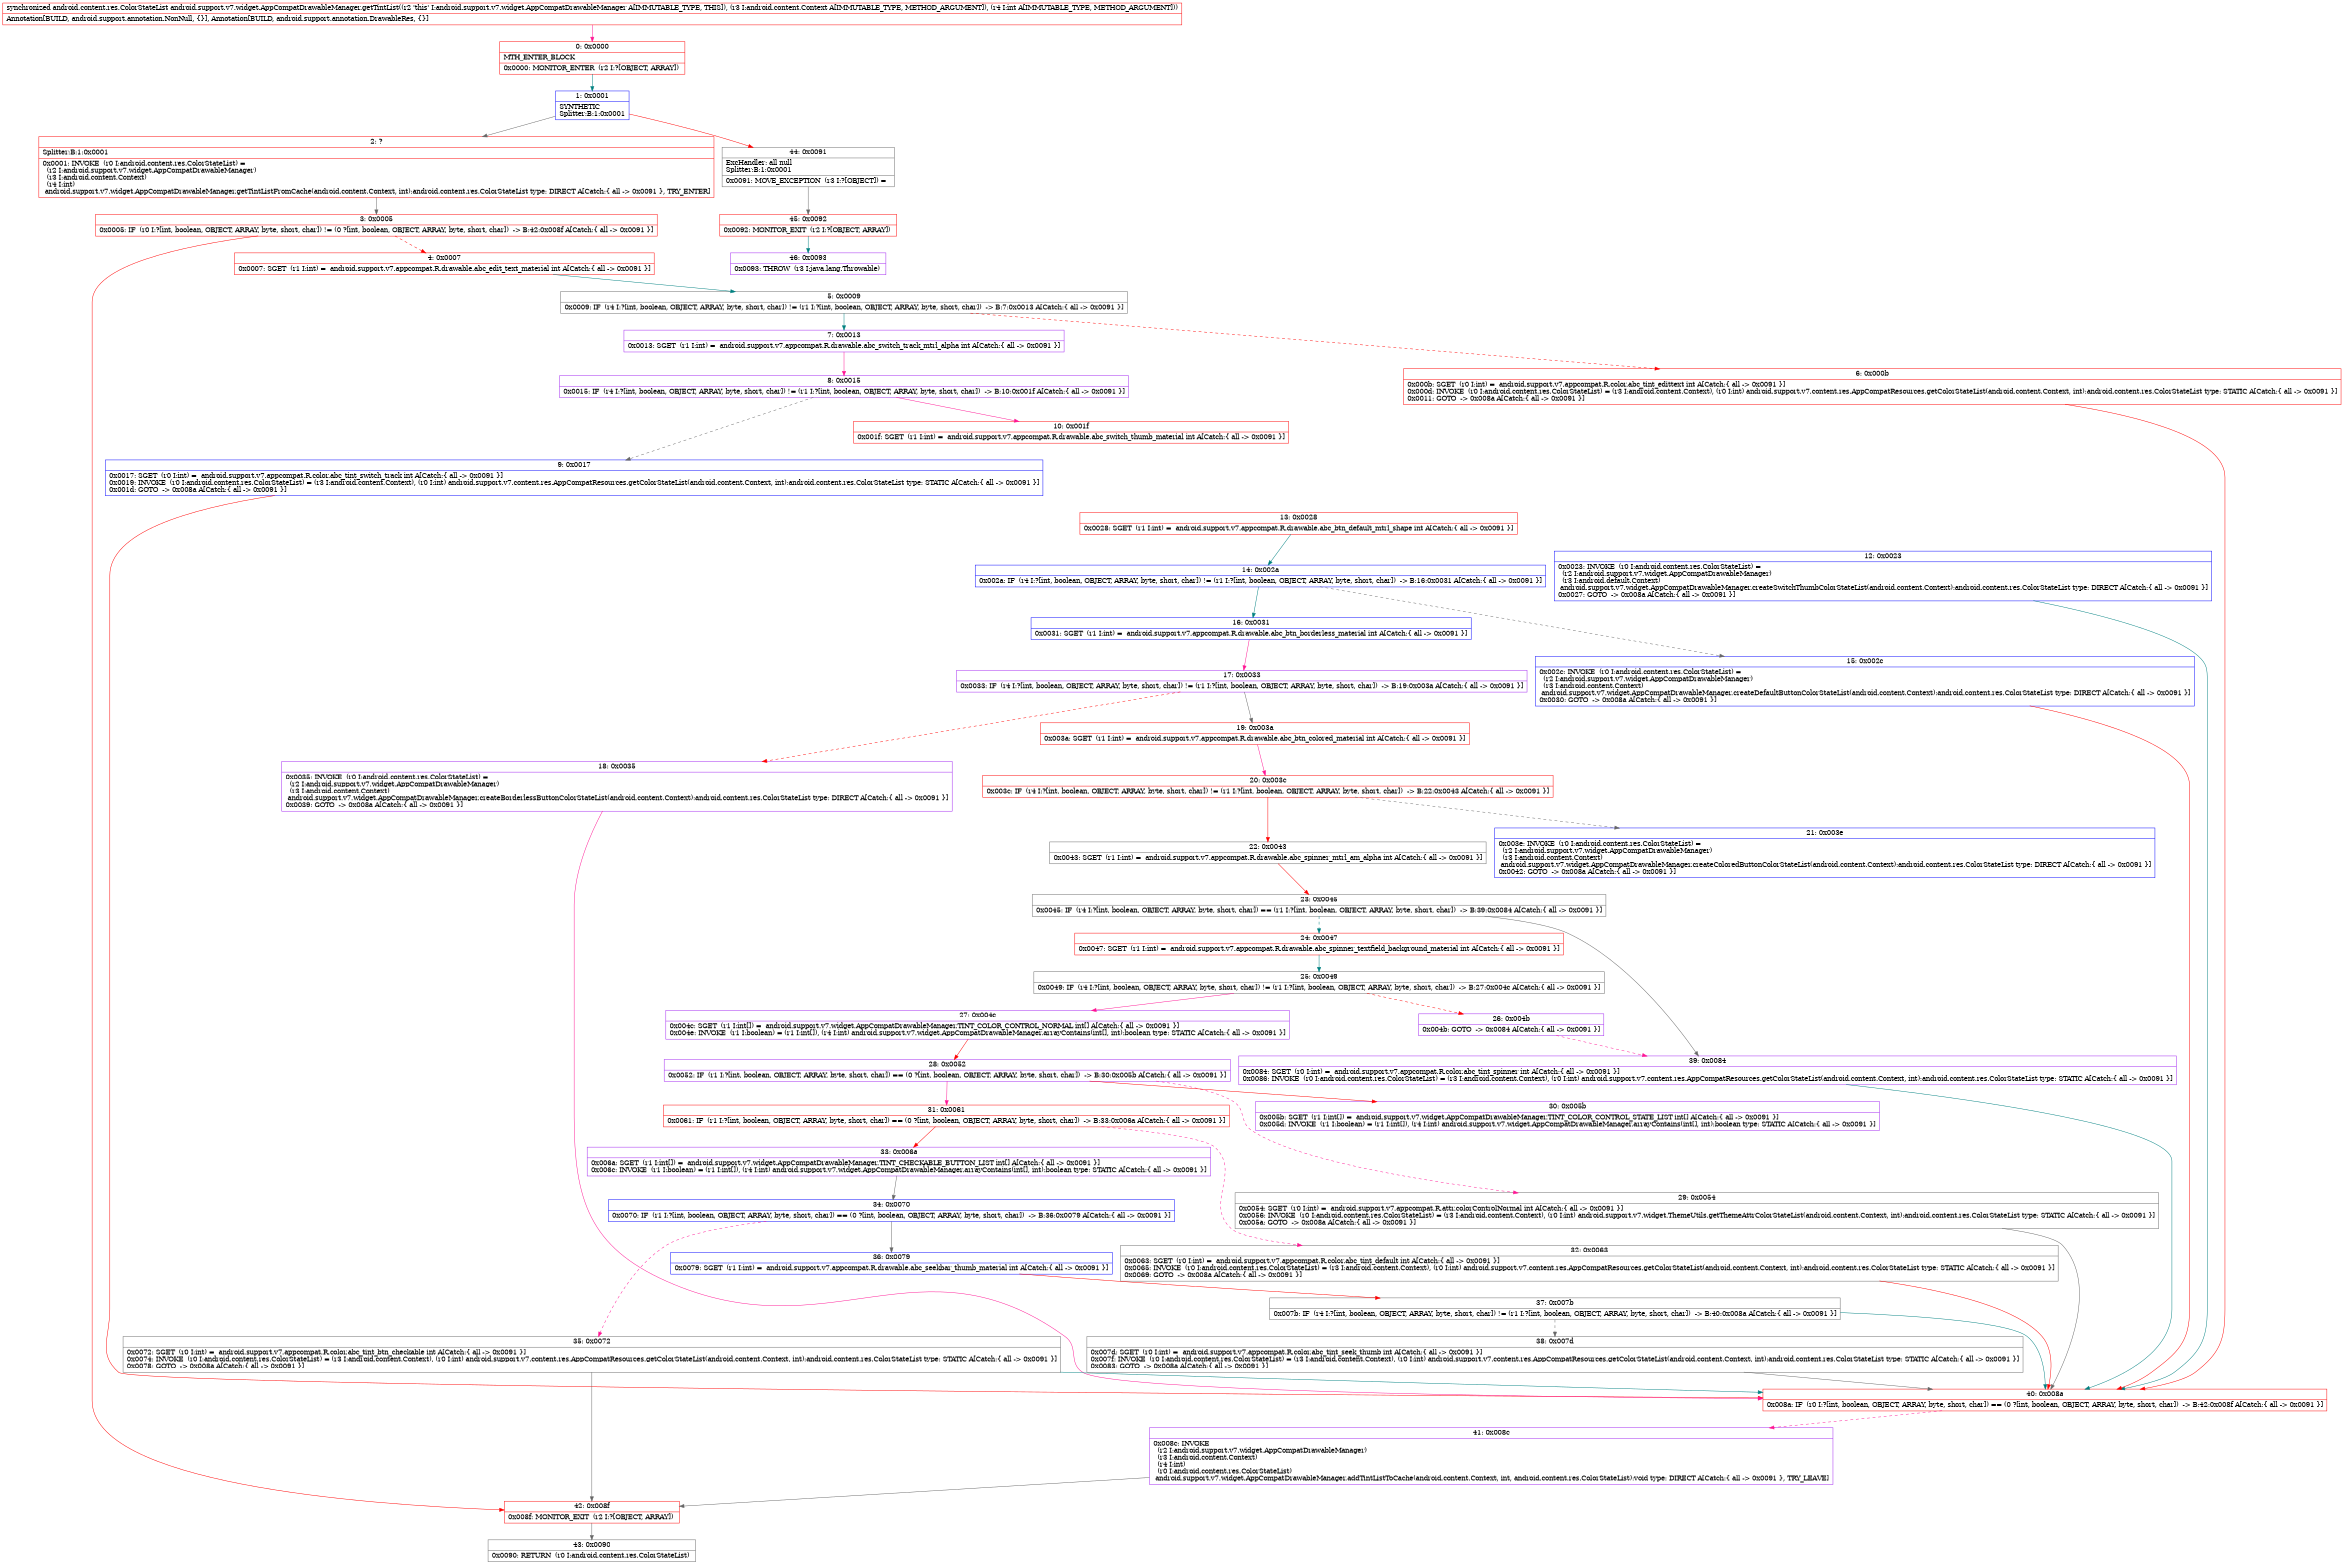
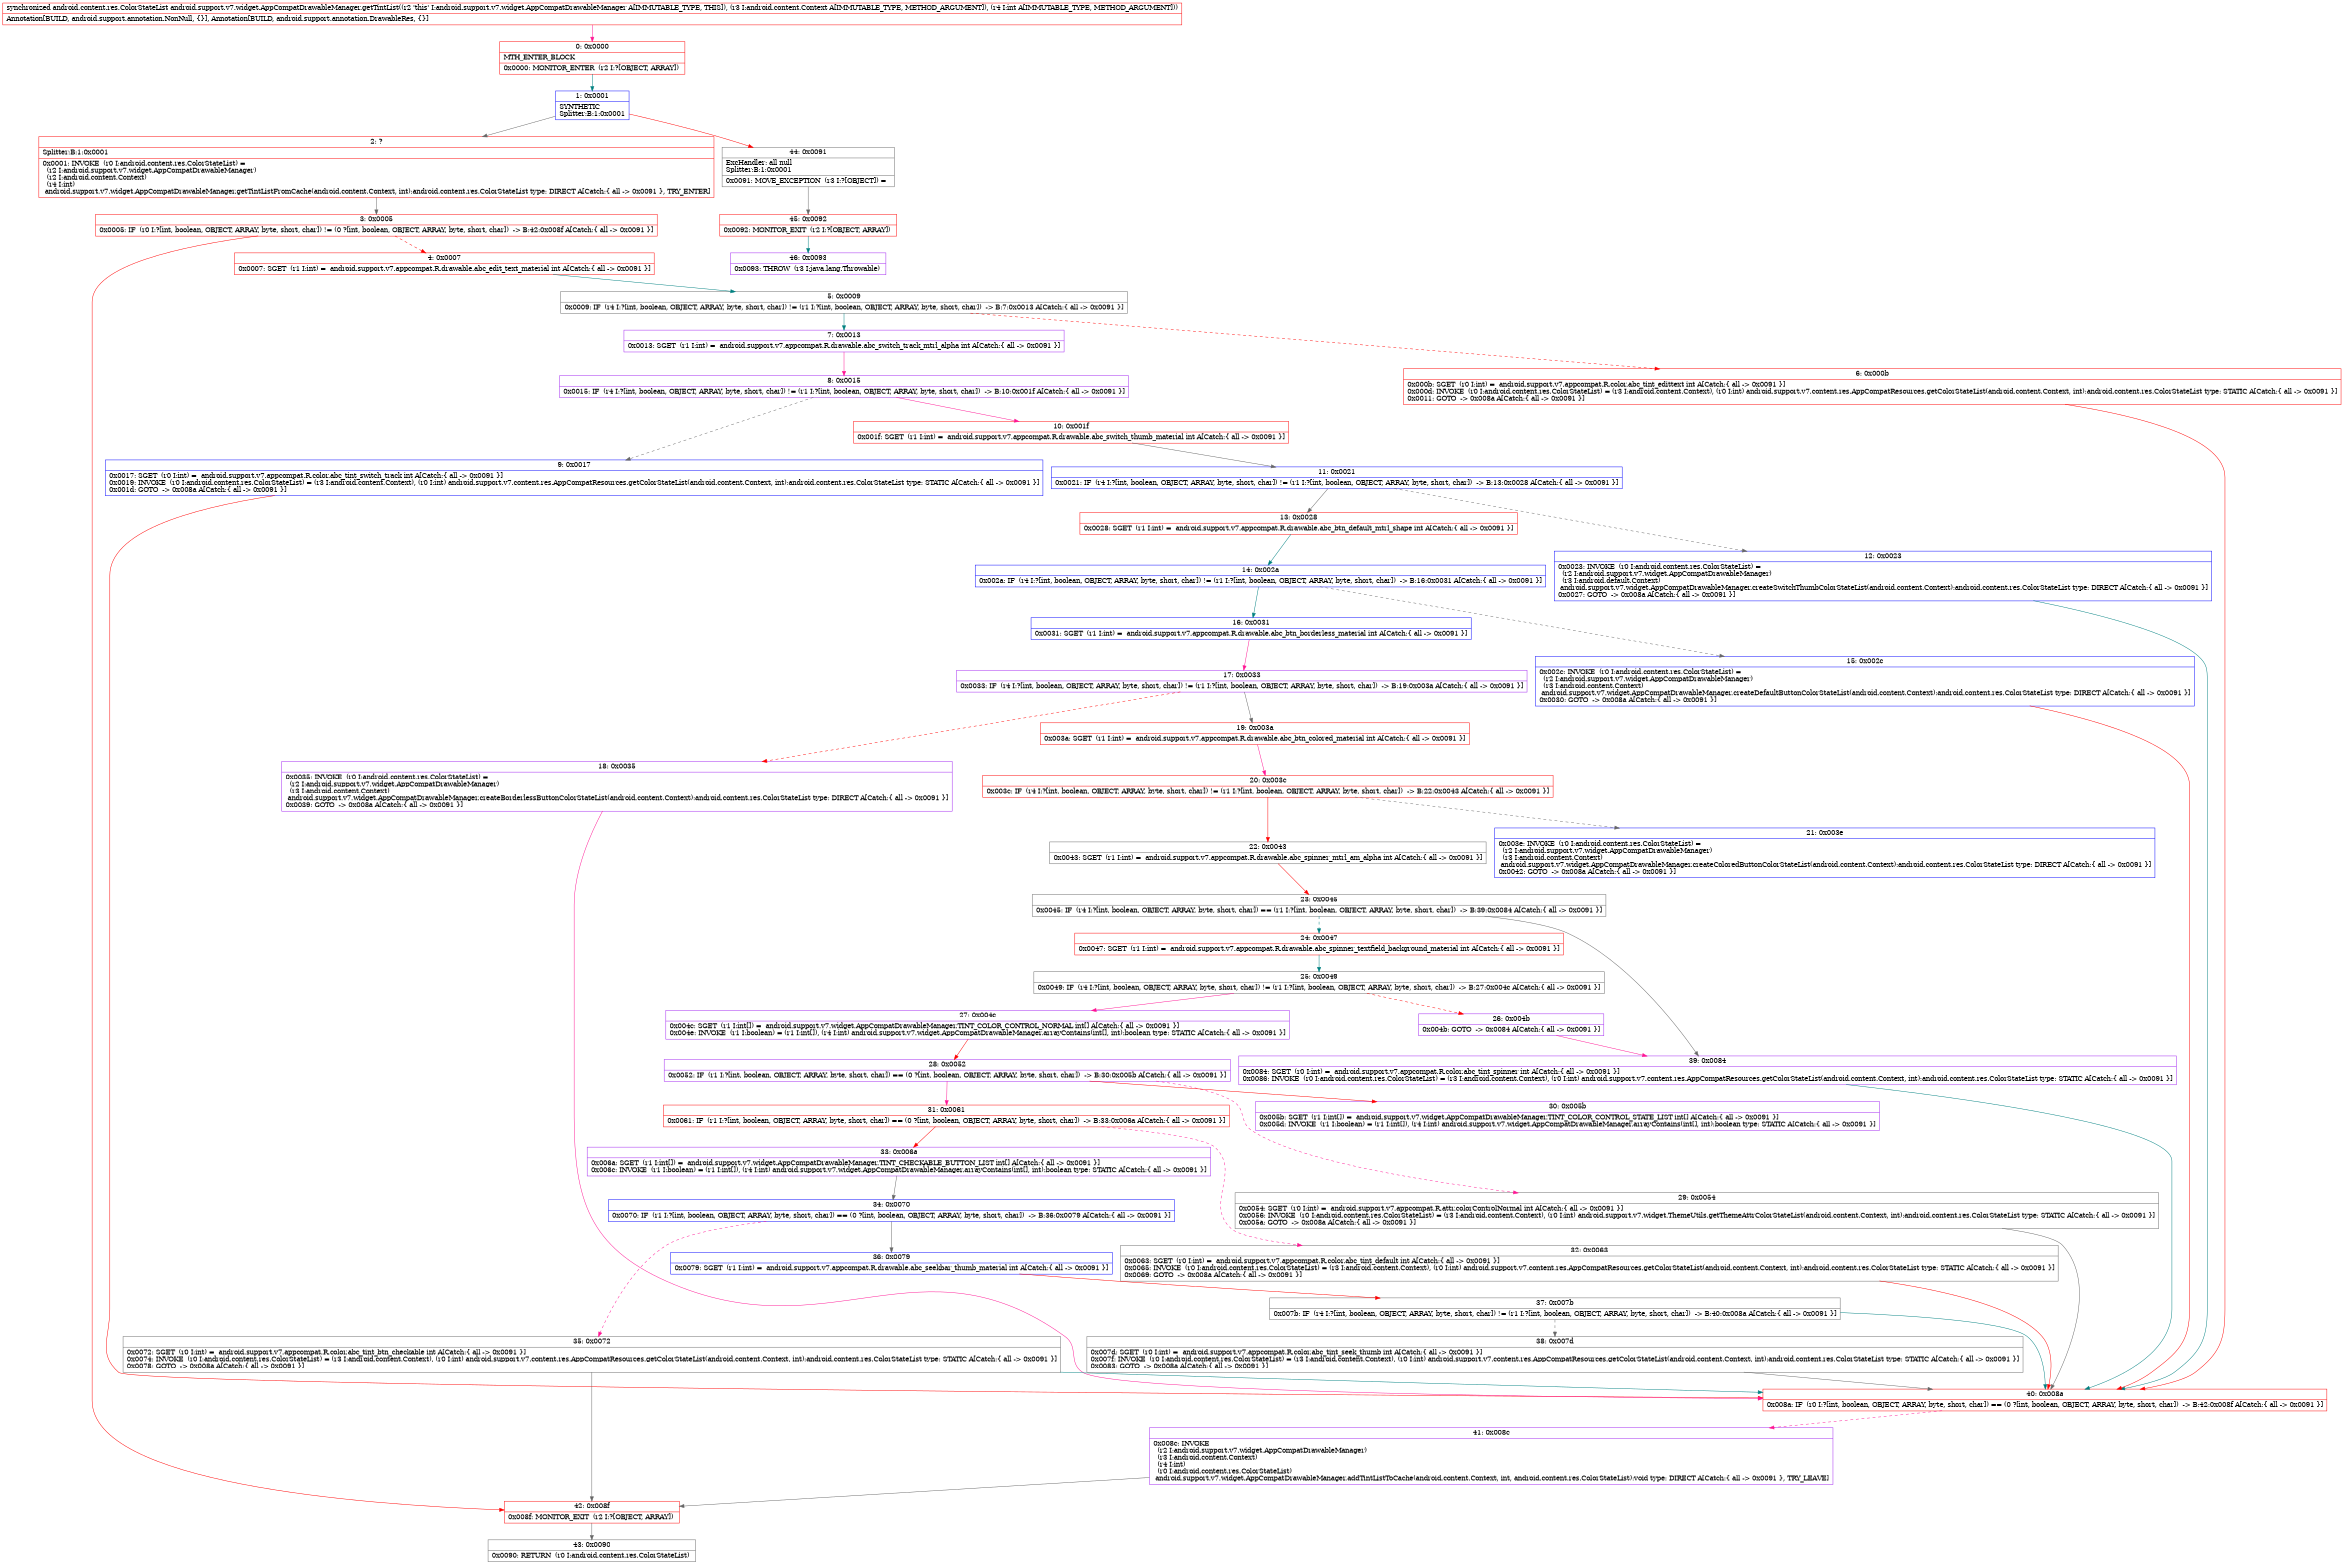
node "2: ?": text "(r3 I:android.content.Context)" -> "(r2 I:android.content.Context)"
node "11: 0x0021": added
edge "26: 0x004b" -> "39: 0x0084": style dashed -> solid
